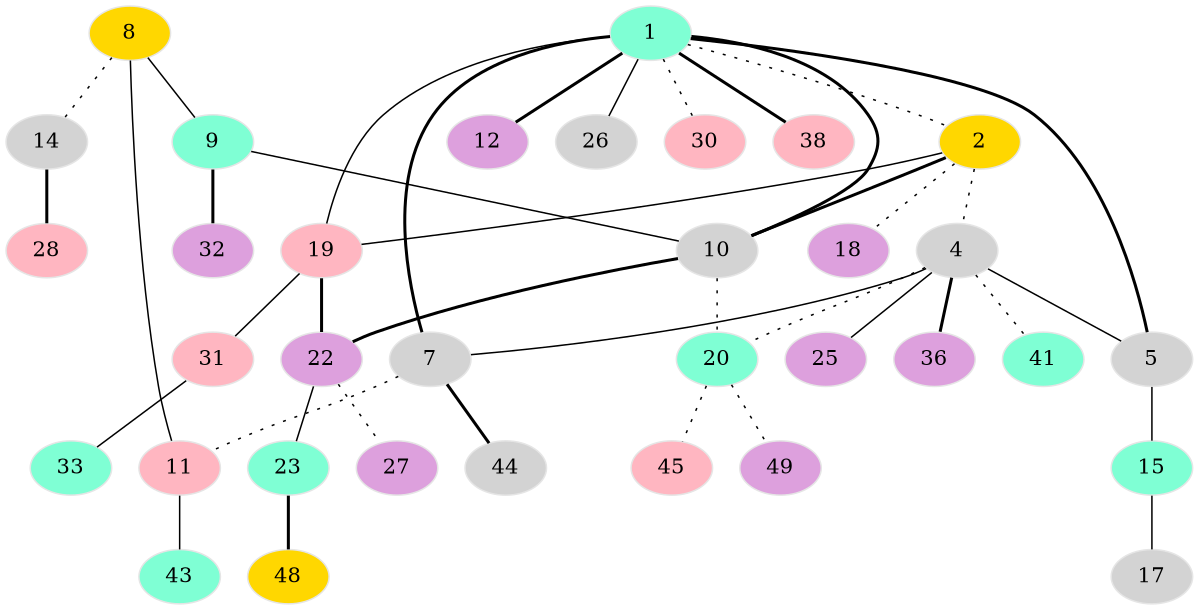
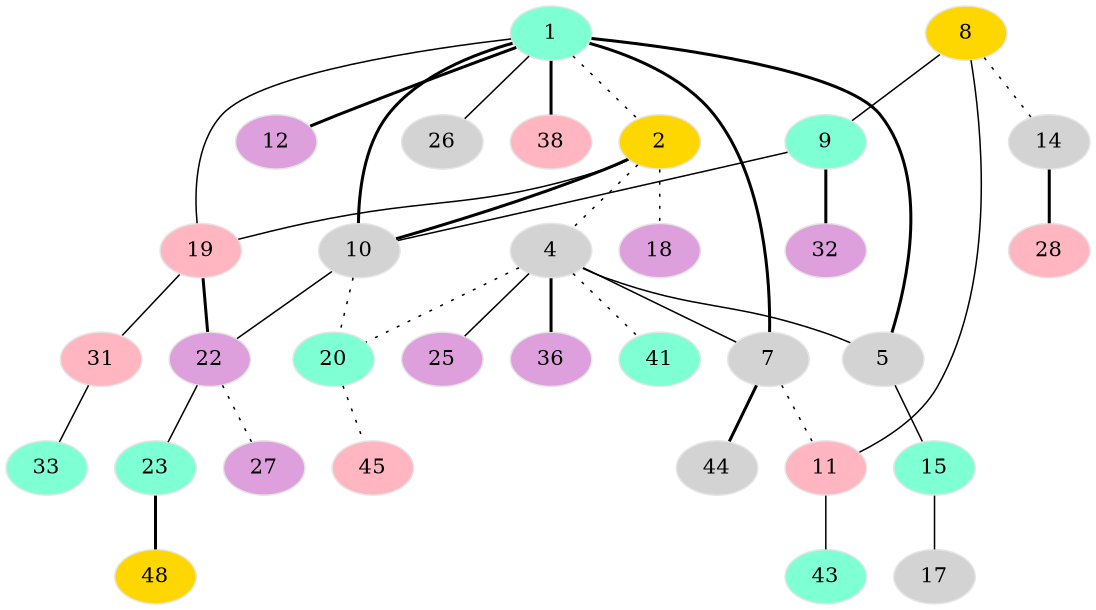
node "30": removed
edge "10" -- "22": style bold -> solid
node "49": removed
